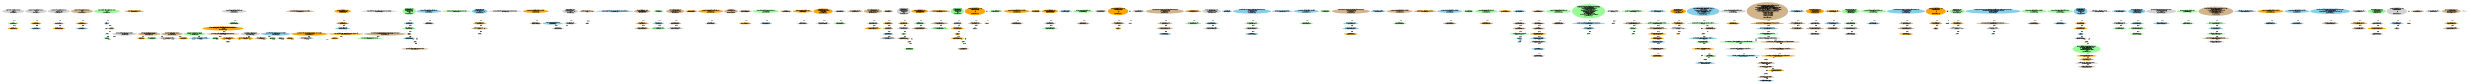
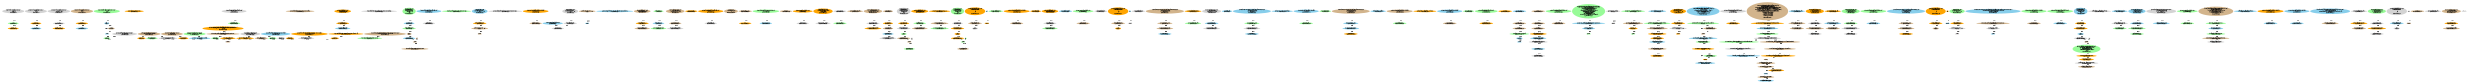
node "236_ if_solution != 0x0 1391-if-237-237": fillcolor palegreen -> orange
